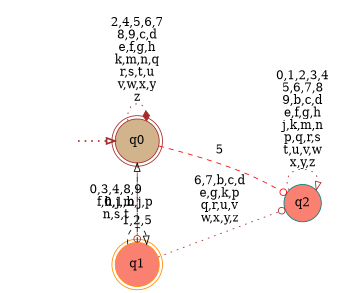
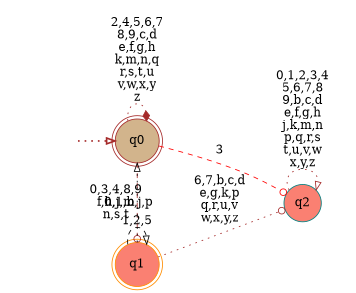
edge "q0" -> "q2": label "5" -> "3"
edge "q1" -> "q0": style dashed -> dotted
